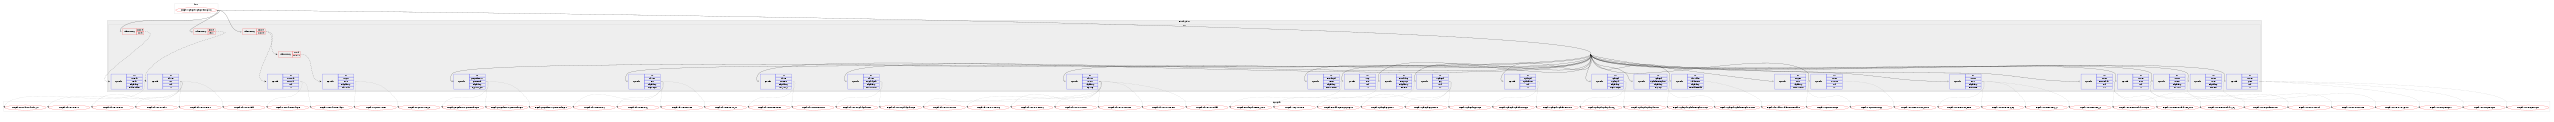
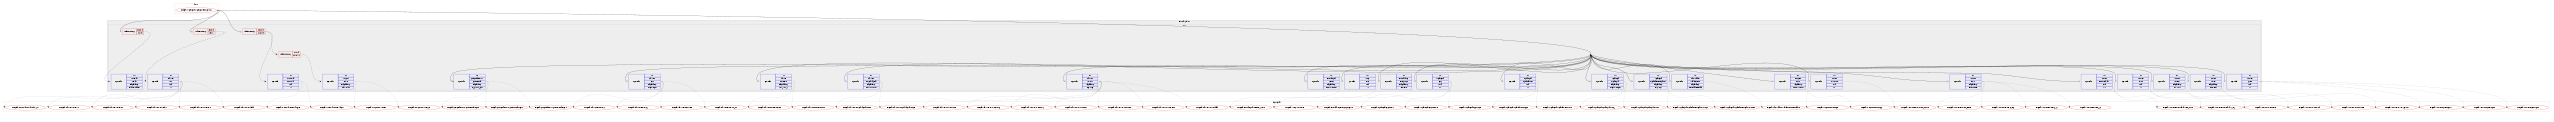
node "portage://x11-libs/gtksourceview-2.10.5-r3": removed
node "portage://x11-libs/applets11-1.8.10": label "portage://x11-libs/applets11-1.8.10" -> "portage://x11-libs/libX11-1.8.10"
